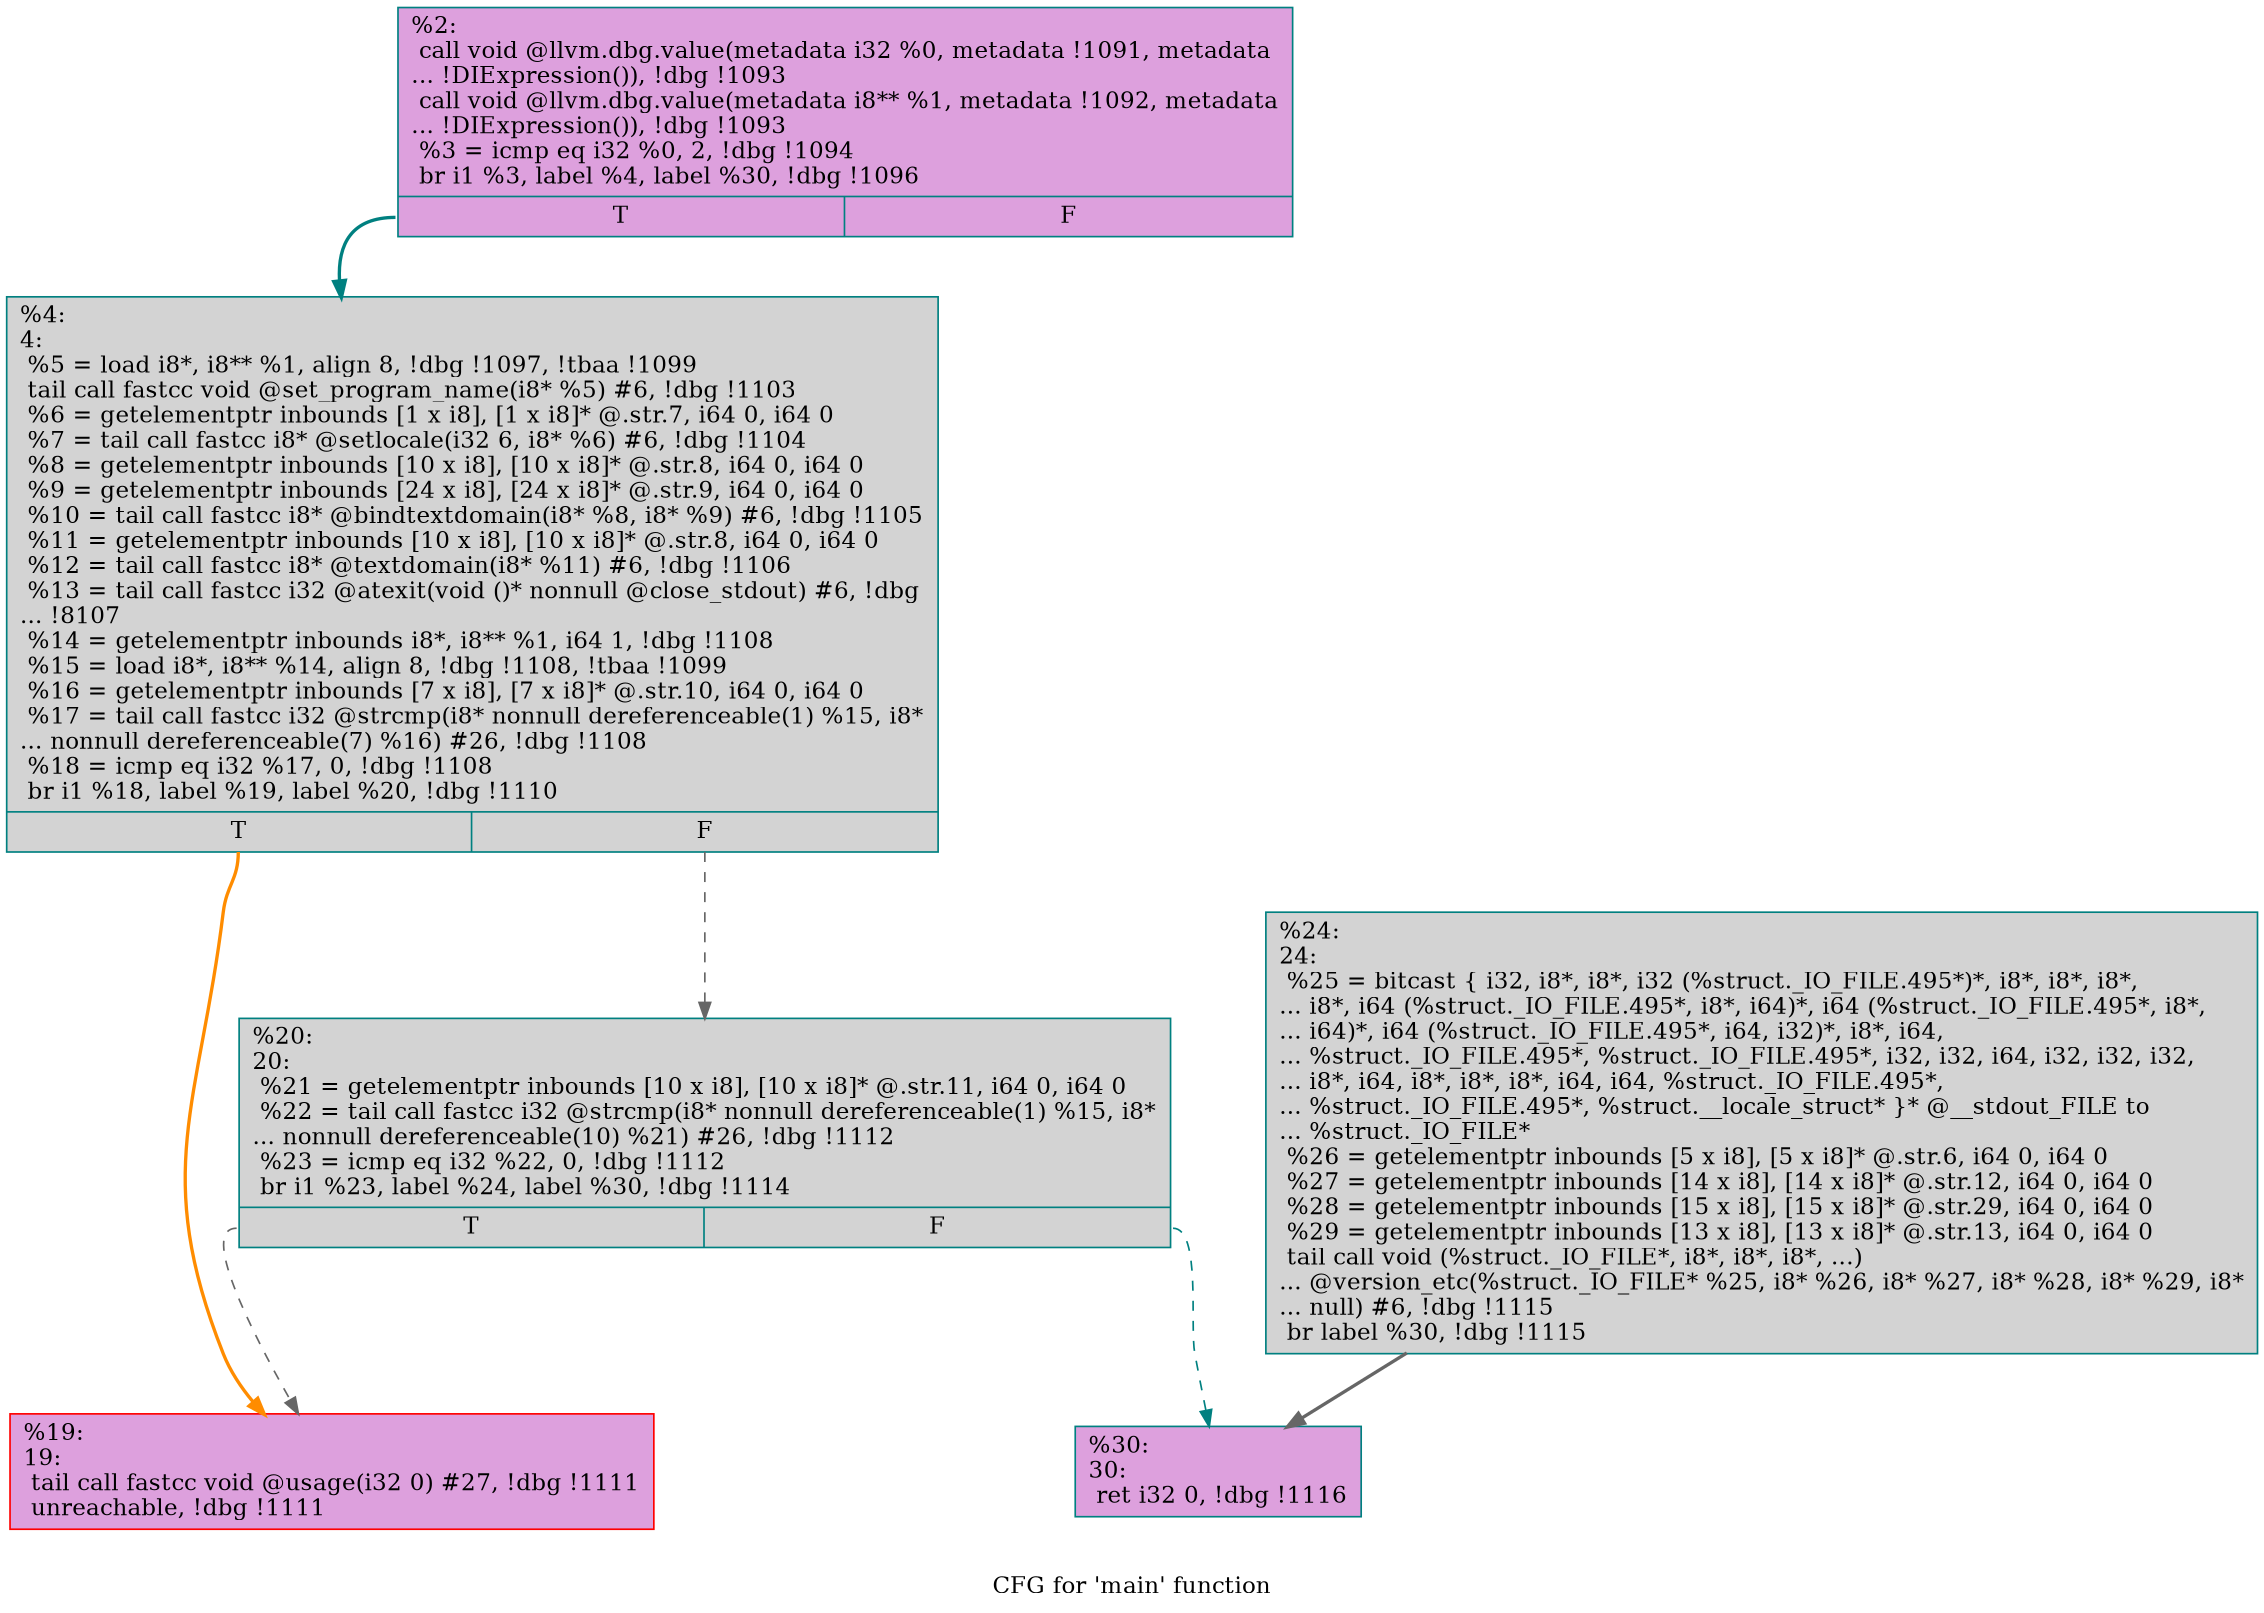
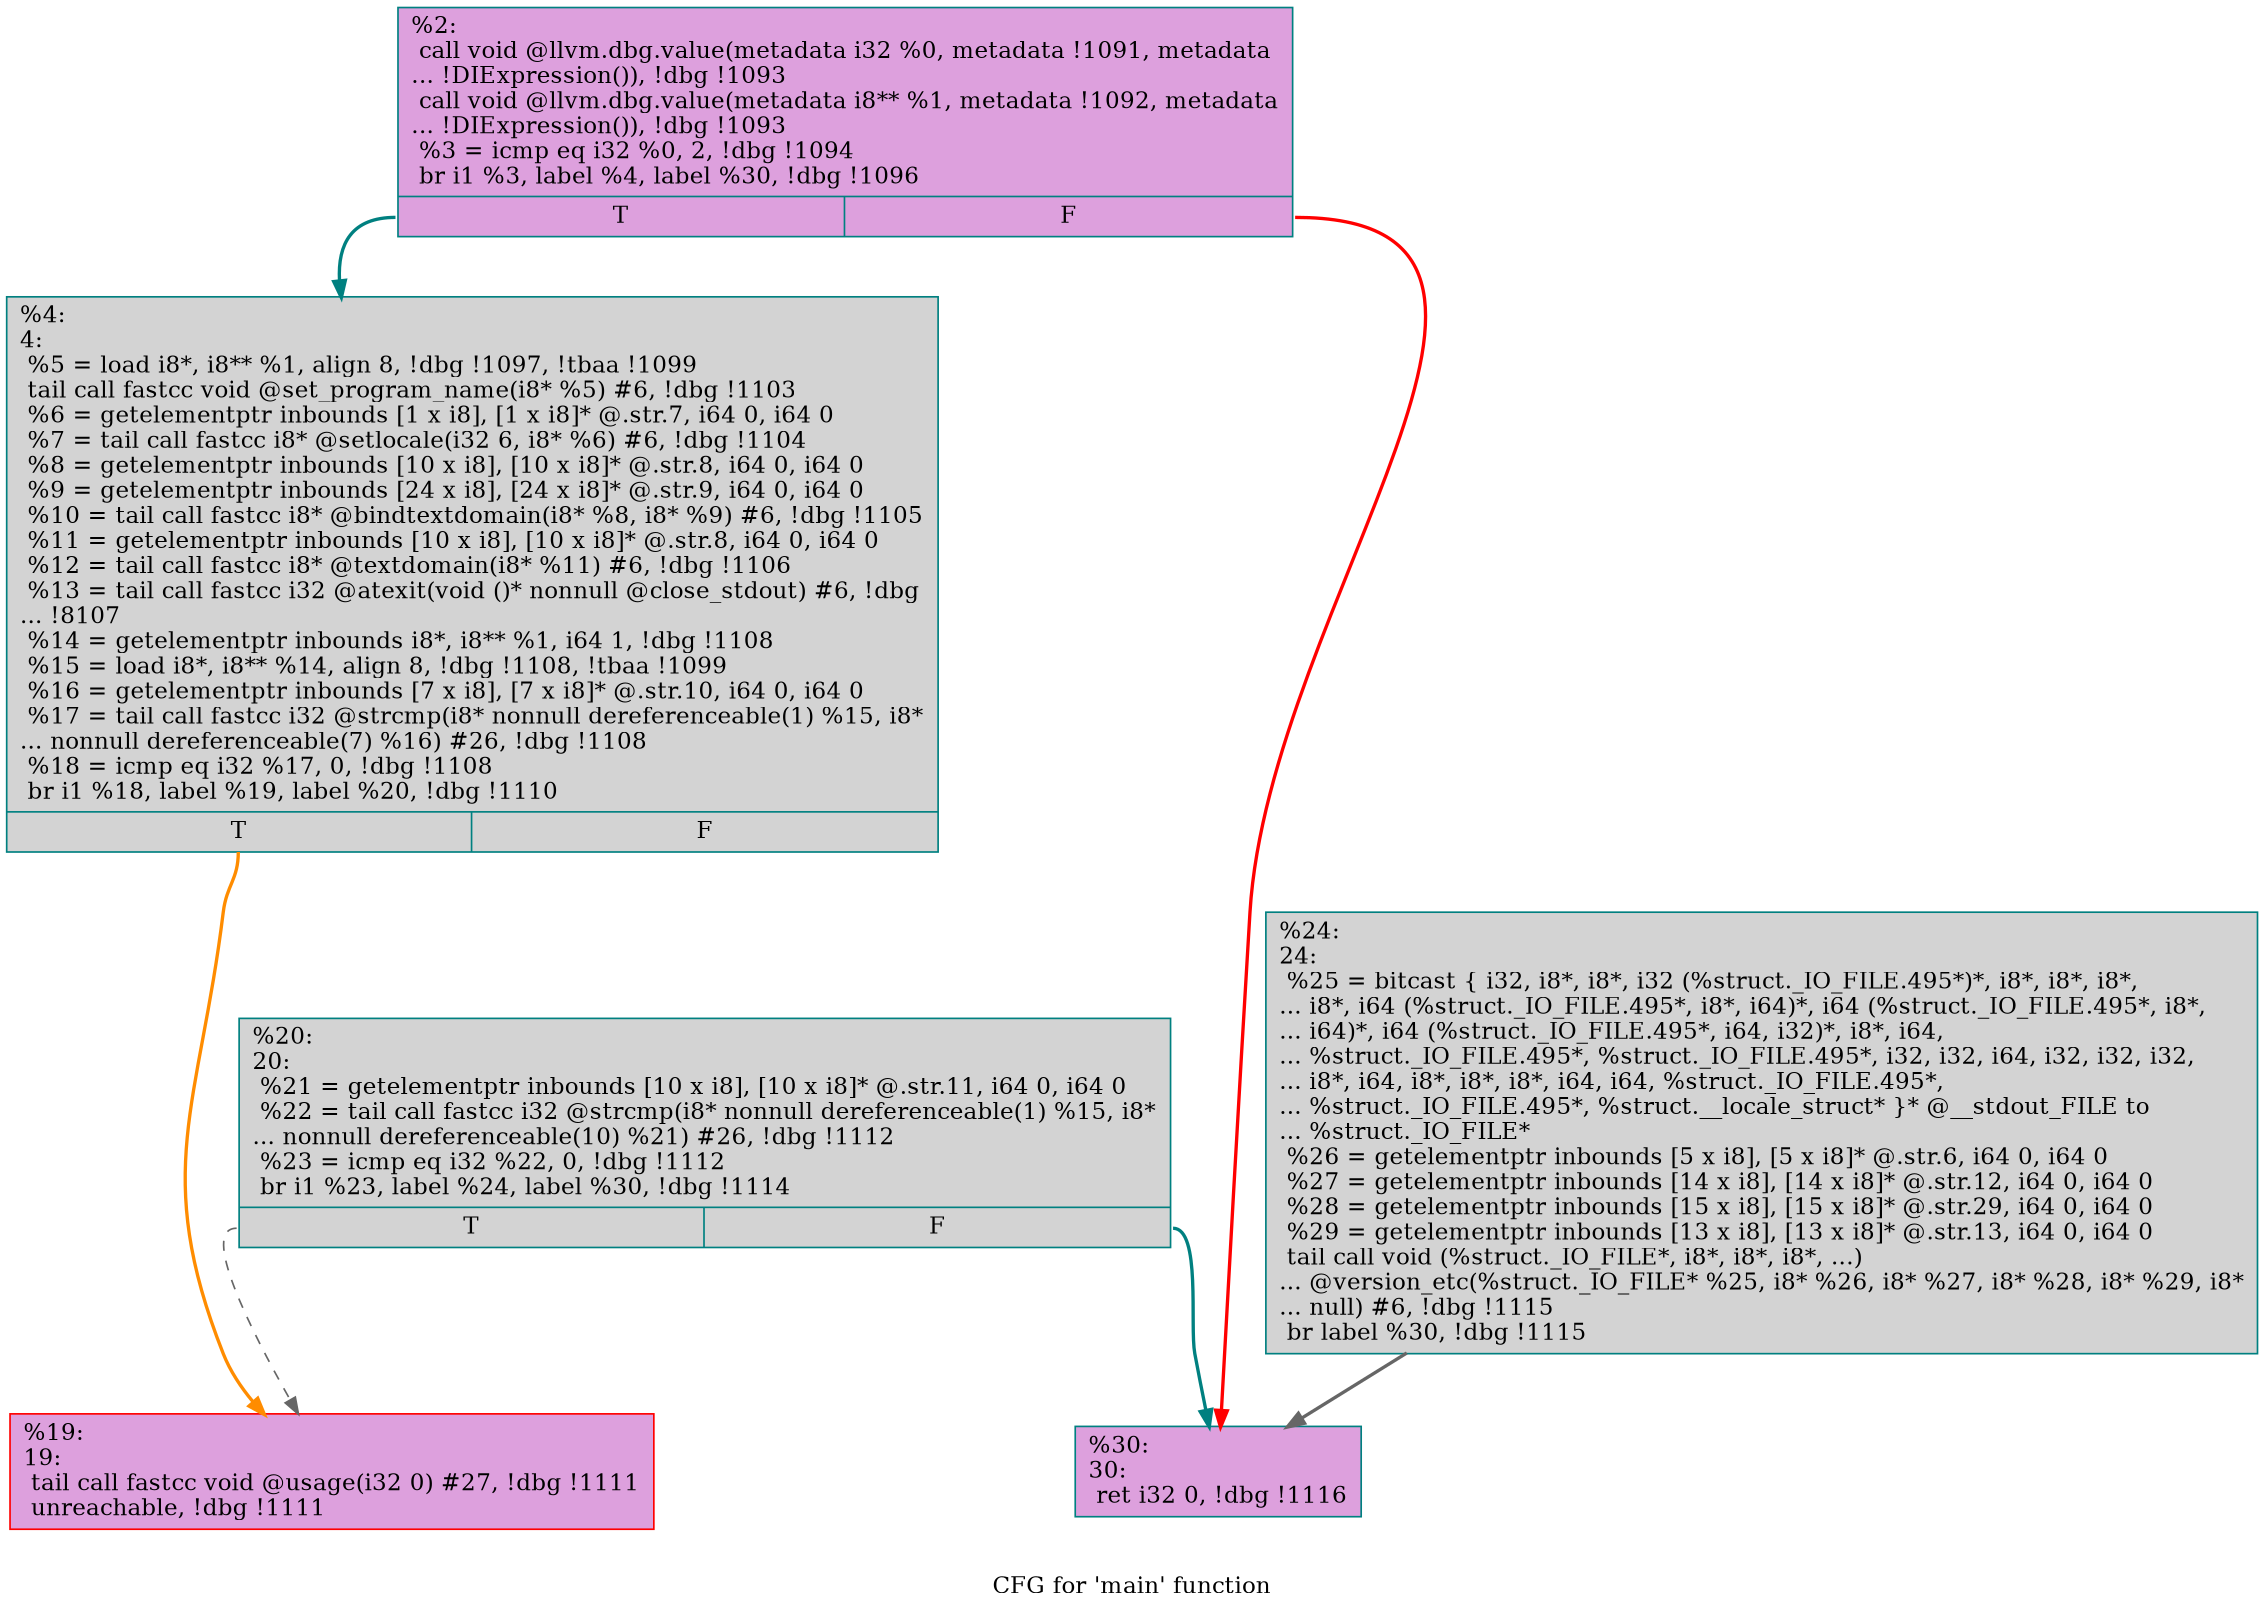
edge "%2:" -> "%30:": added
edge "%4:" -> "%20:": removed
edge "%20:" -> "%30:": style dashed -> bold
